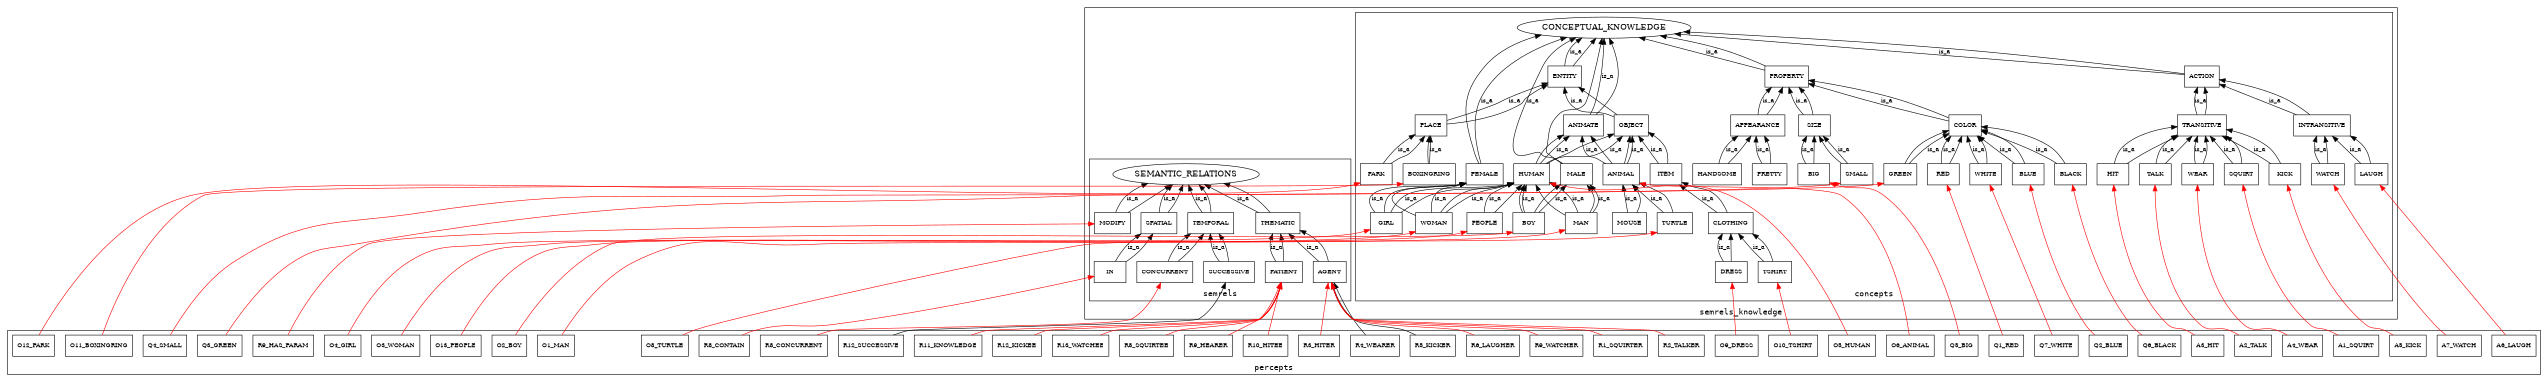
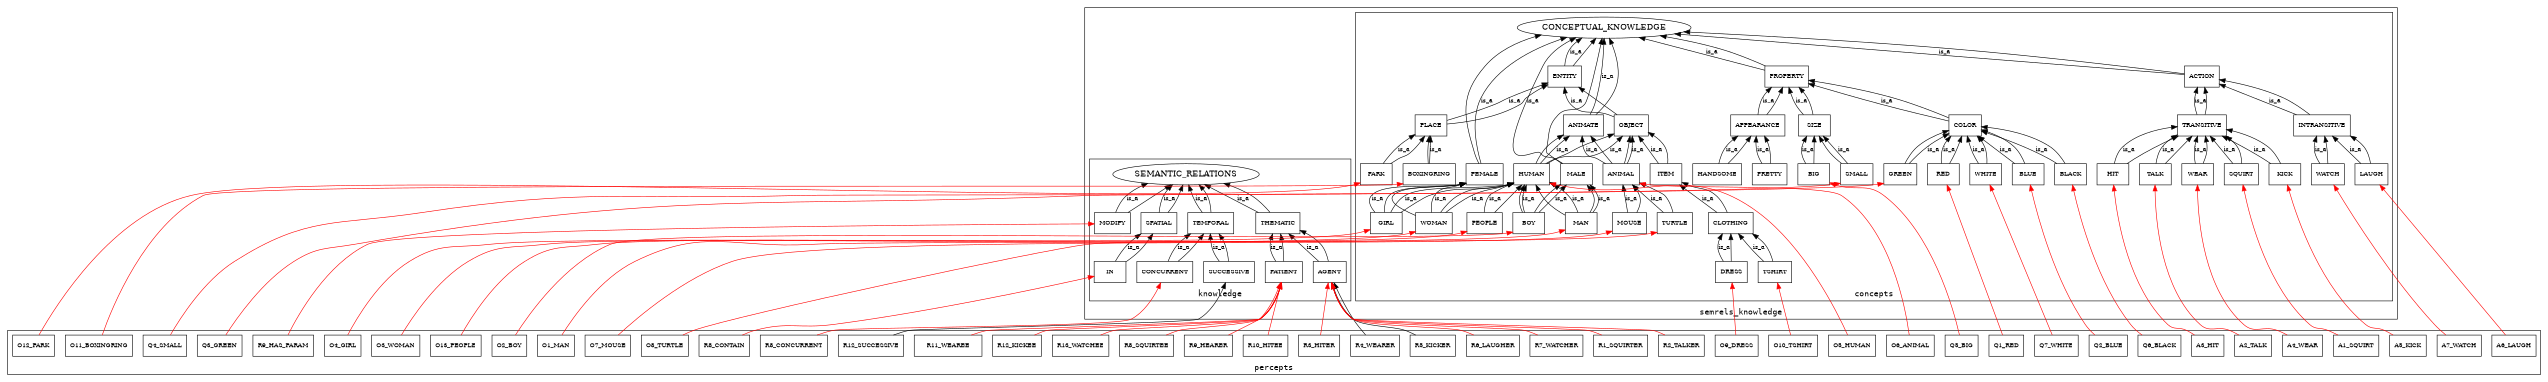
cluster "semrels": label "semrels" -> "knowledge"
node "O7_MOUSE": added
node "R11_KNOWLEDGE": label "R11_KNOWLEDGE" -> "R11_WEAREE"
node "R9_WATCHER": label "R9_WATCHER" -> "R7_WATCHER"
